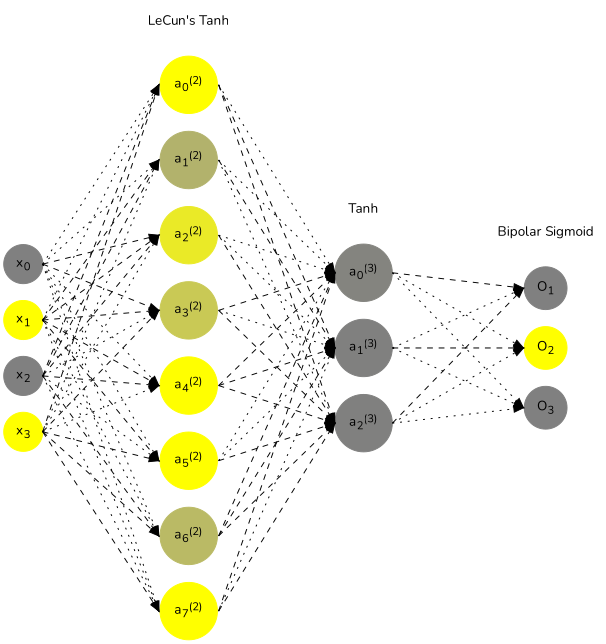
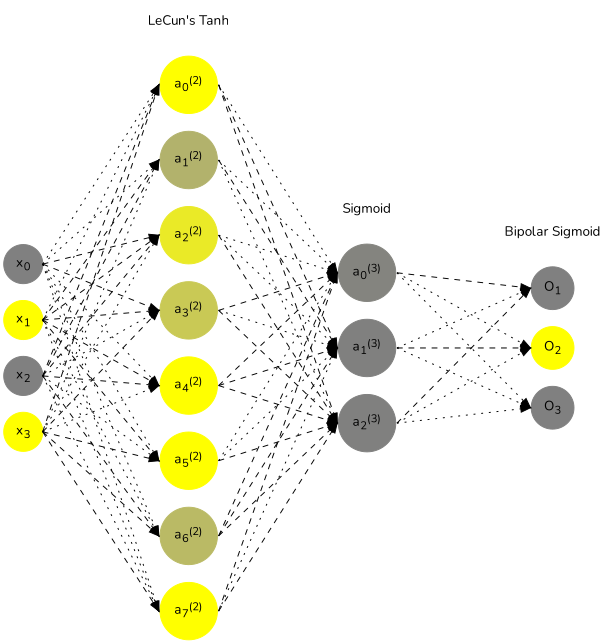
node "Tanh": label "Tanh" -> "Sigmoid"
